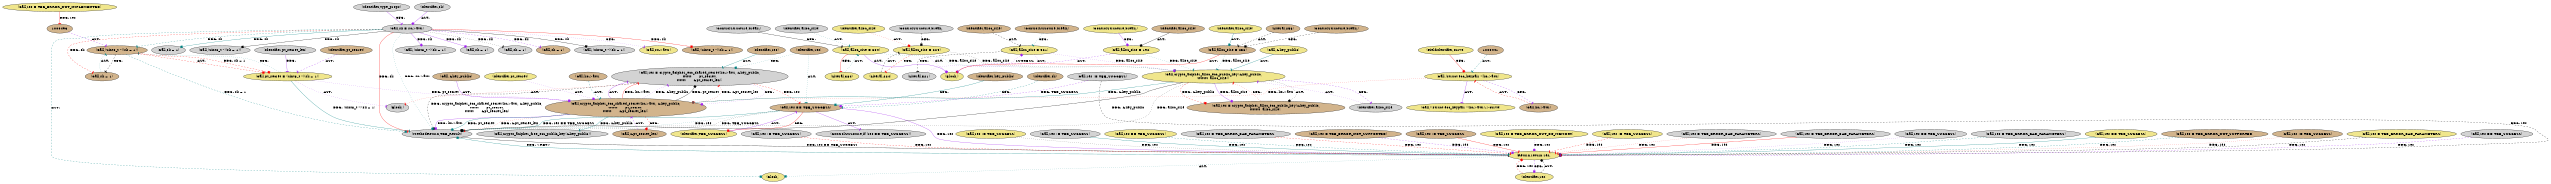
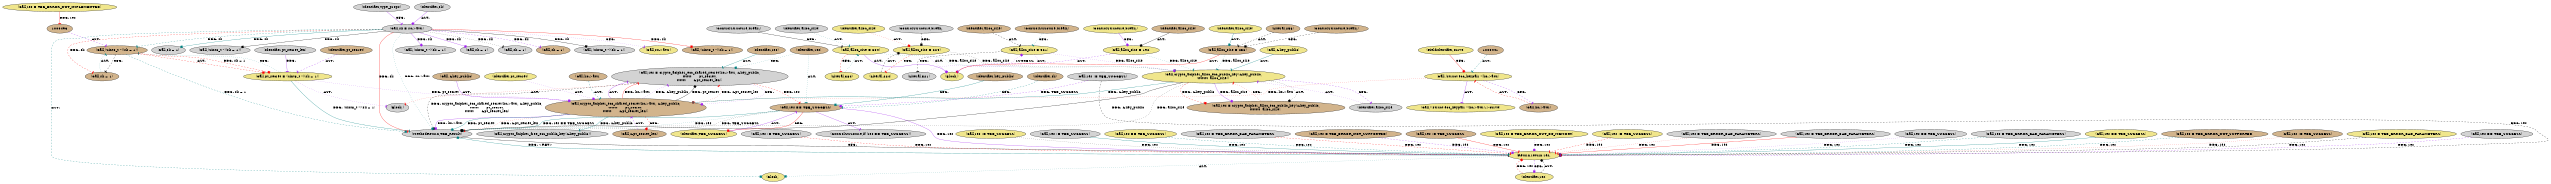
edge "(Literal,224)" -> "(Call,alloc_size = 224)": arrowhead tee -> box
edge "(Call,alloc_size = 384)" -> "(Literal,384)": style solid -> dashed
edge "(MethodReturn,TEE_Result)" -> "(Return,return res;)": label "DDG: res == TEE_SUCCESS" -> "CFG: "
